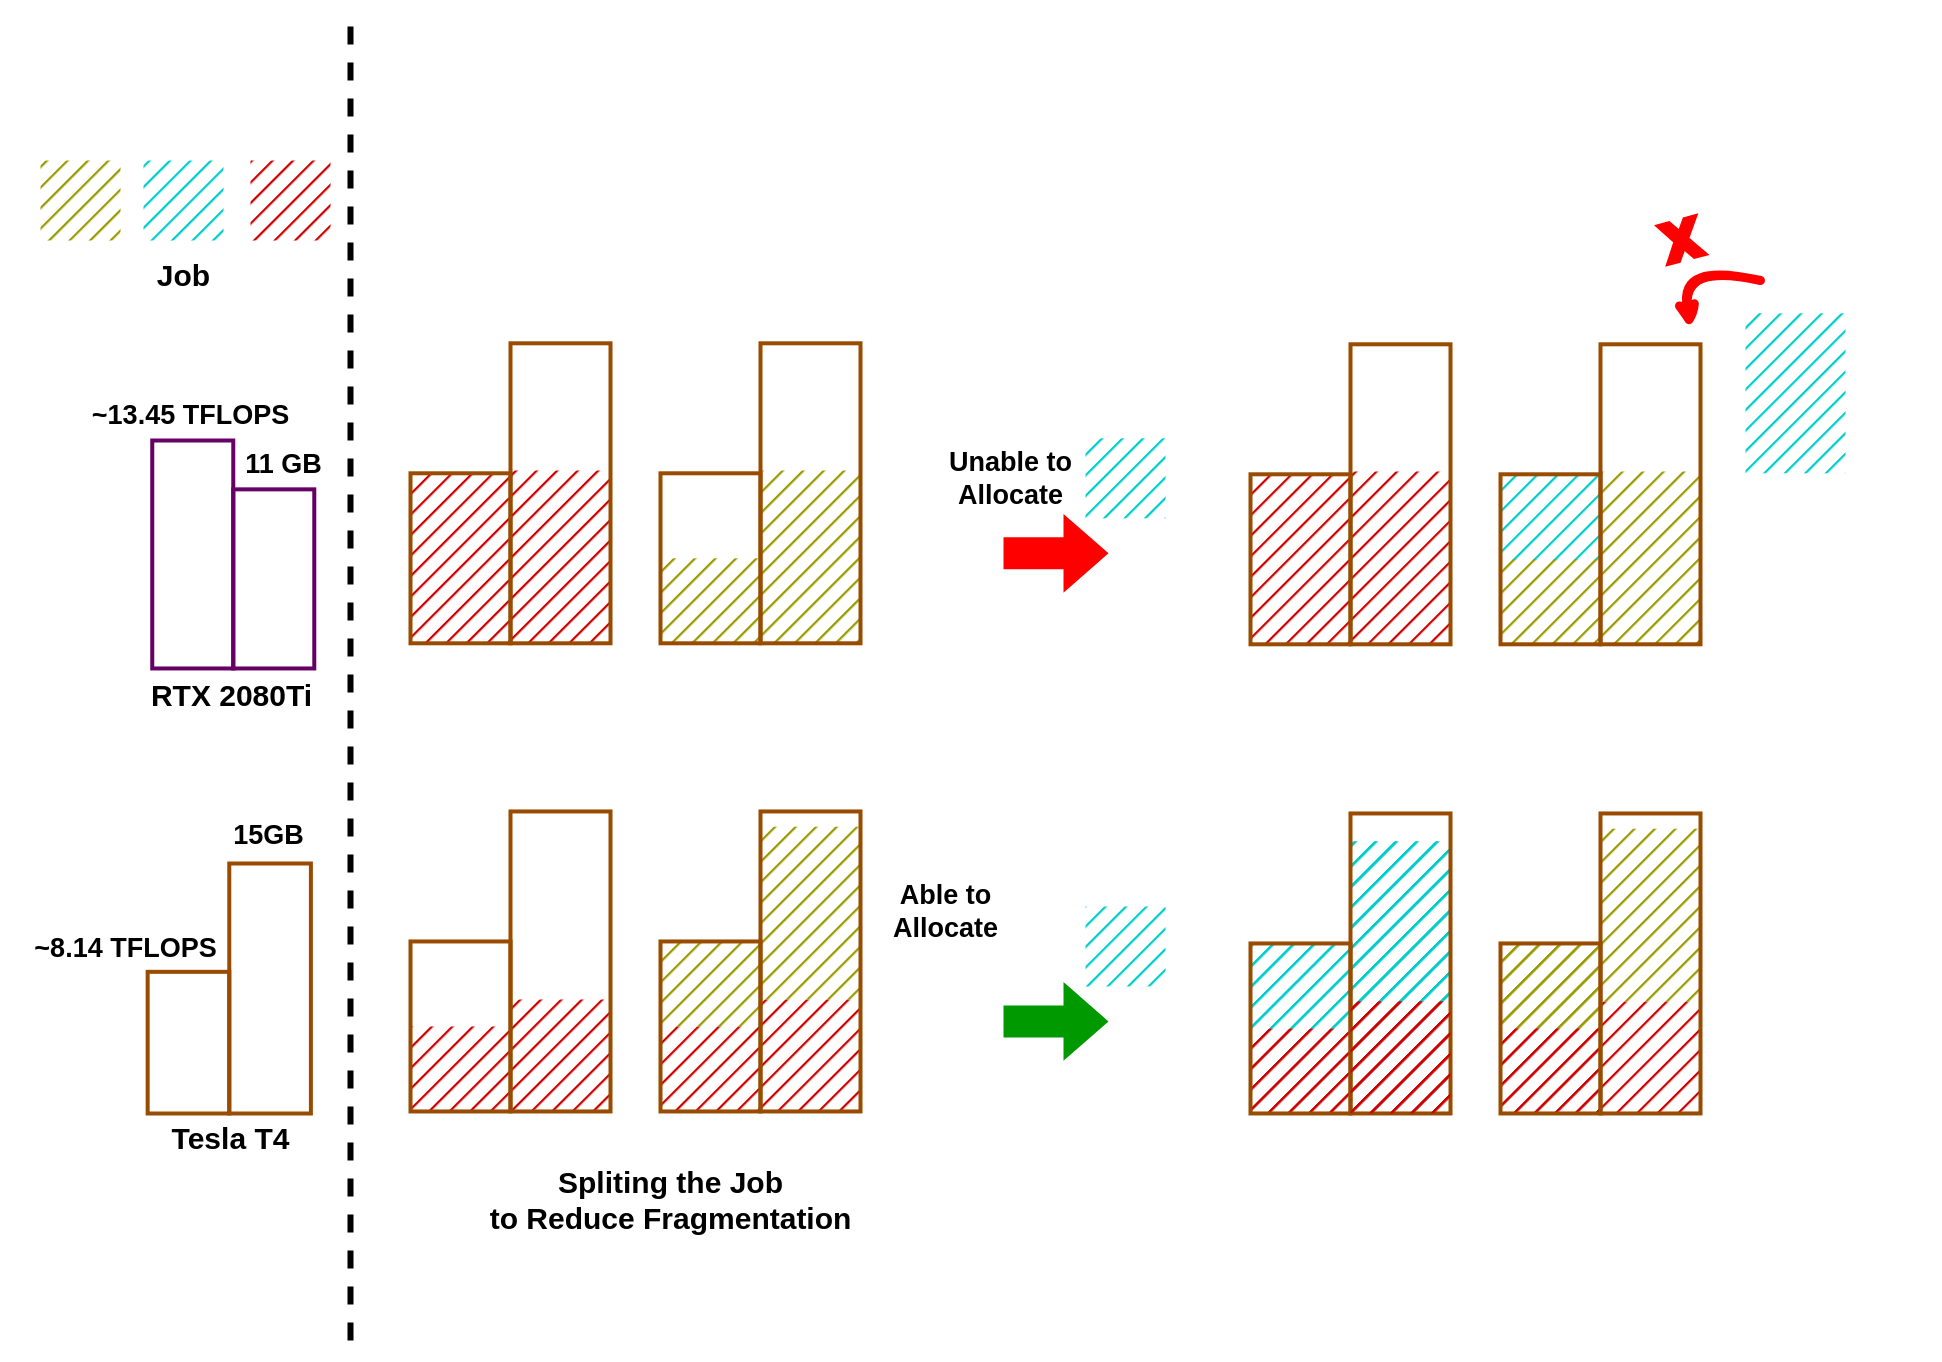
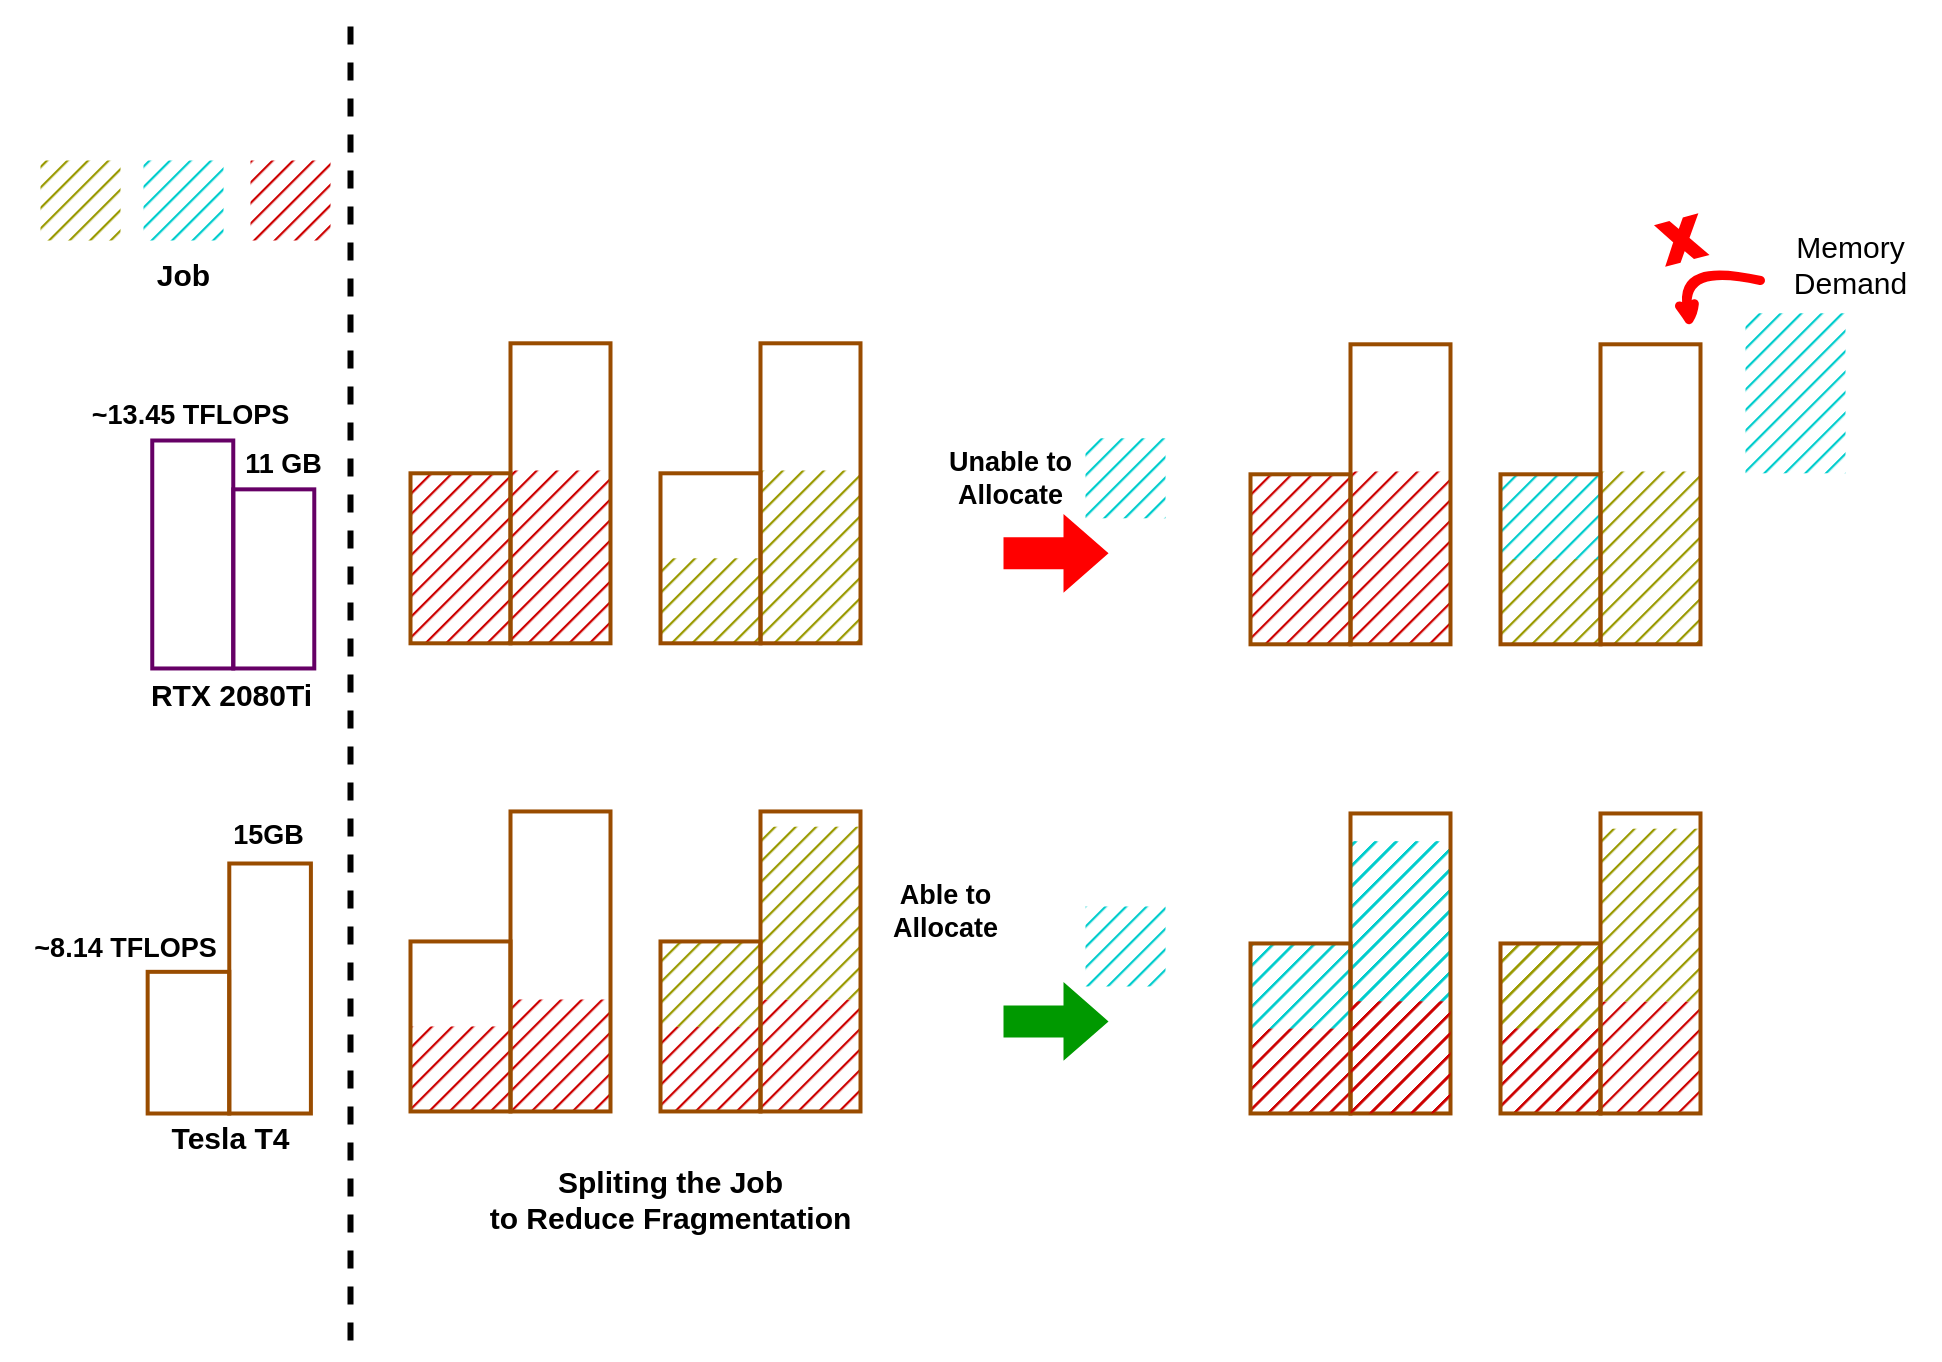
node "Memory Demand": added
